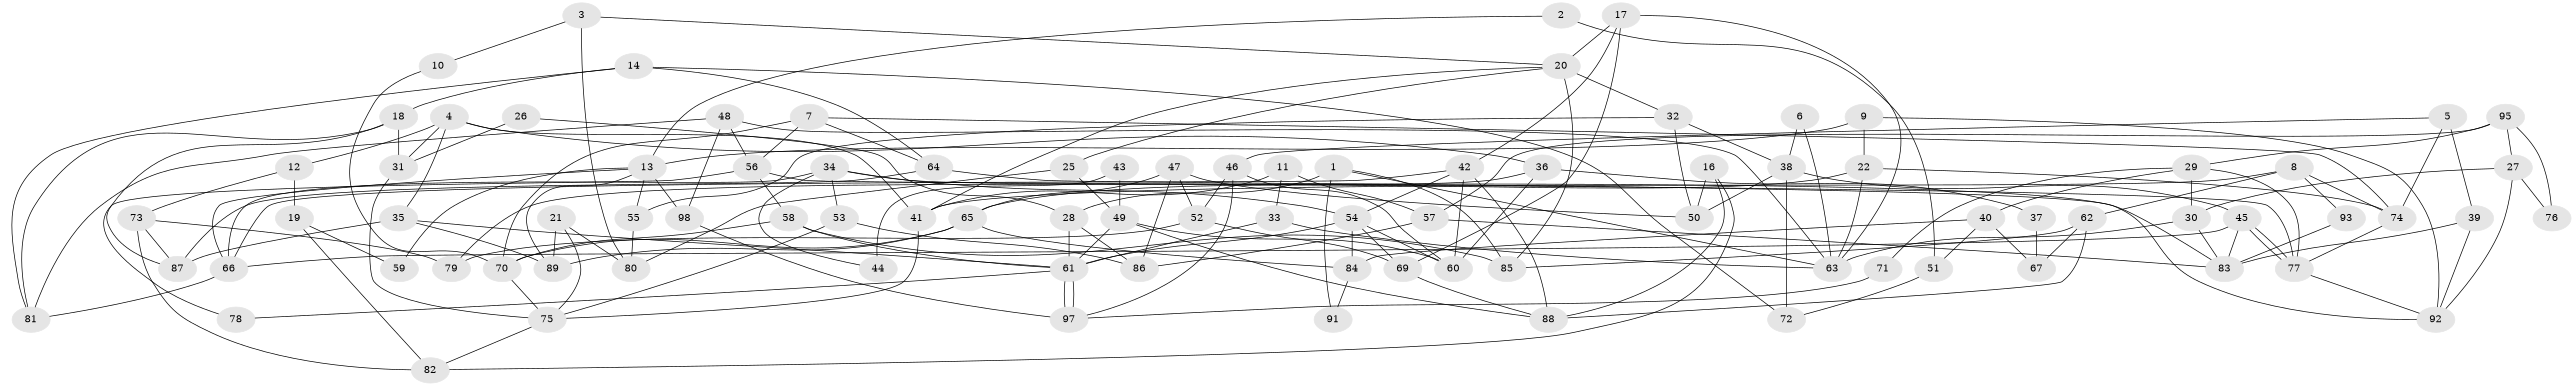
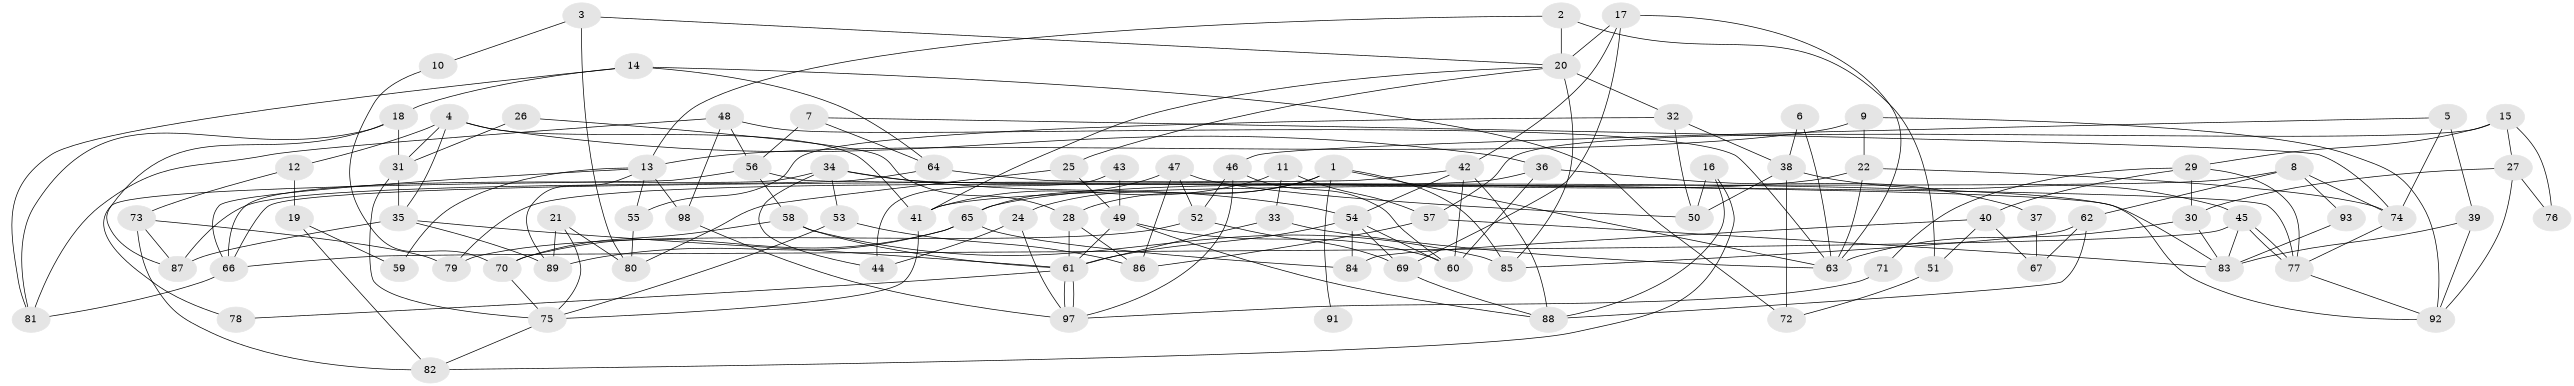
edge "2" -- "20": added
node "95": label "95" -> "15"
edge "7" -- "70": removed
edge "31" -- "35": added
node "24": added
edge "84" -- "91": removed
